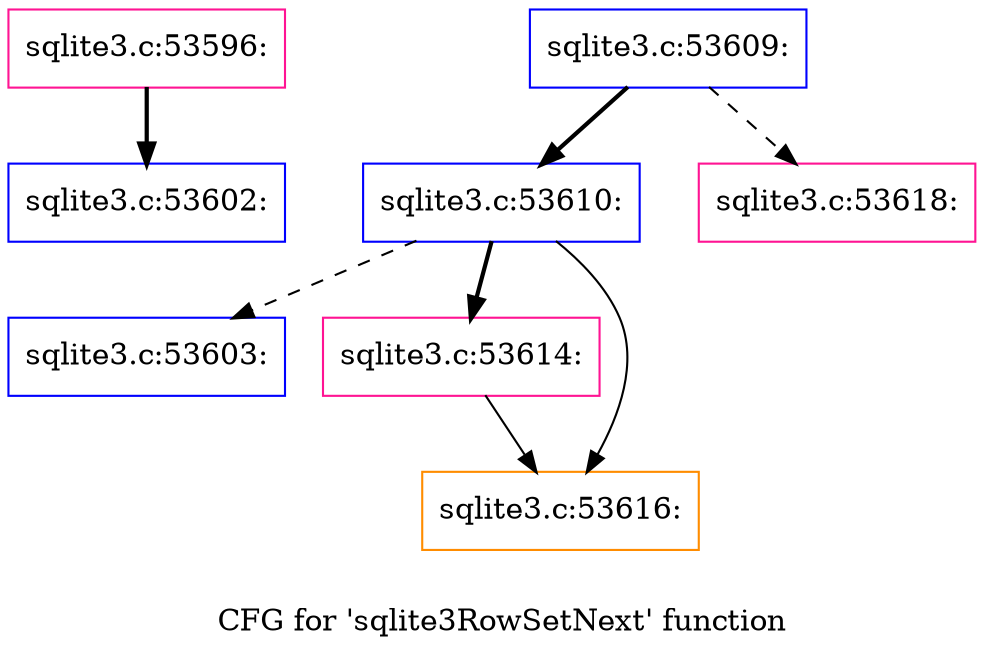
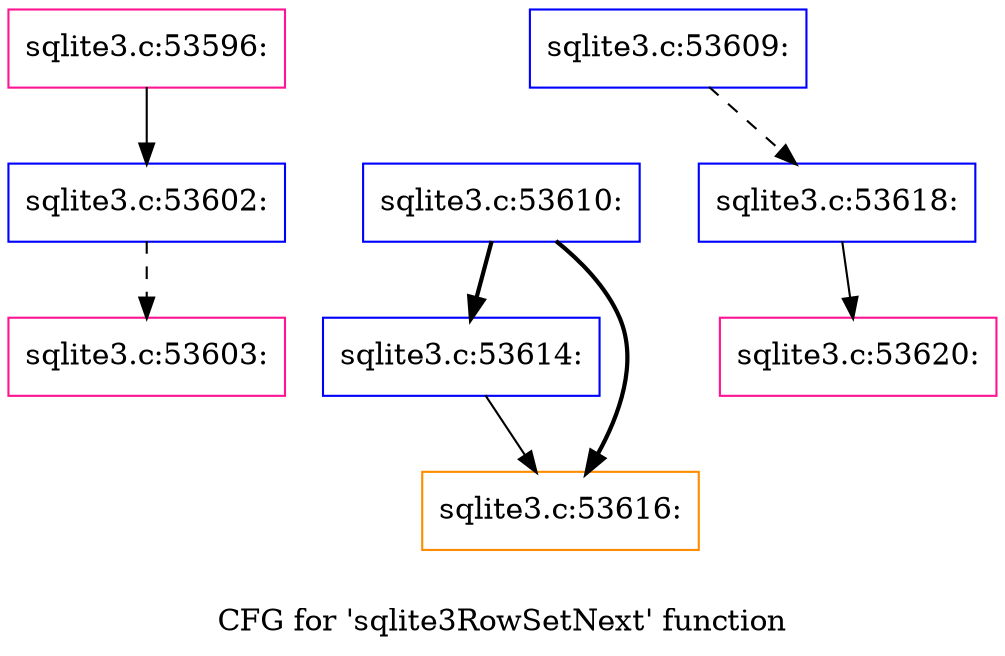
edge "sqlite3.c:53596:" -> "sqlite3.c:53602:": style bold -> solid
edge "sqlite3.c:53609:" -> "sqlite3.c:53610:": removed
node "sqlite3.c:53618:": color deeppink -> blue
edge "sqlite3.c:53610:" -> "sqlite3.c:53603:": now "sqlite3.c:53602:" -> "sqlite3.c:53603:"
edge "sqlite3.c:53610:" -> "sqlite3.c:53616:": style solid -> bold
node "sqlite3.c:53603:": color blue -> deeppink
node "sqlite3.c:53614:": color deeppink -> blue
node "sqlite3.c:53620:": added
